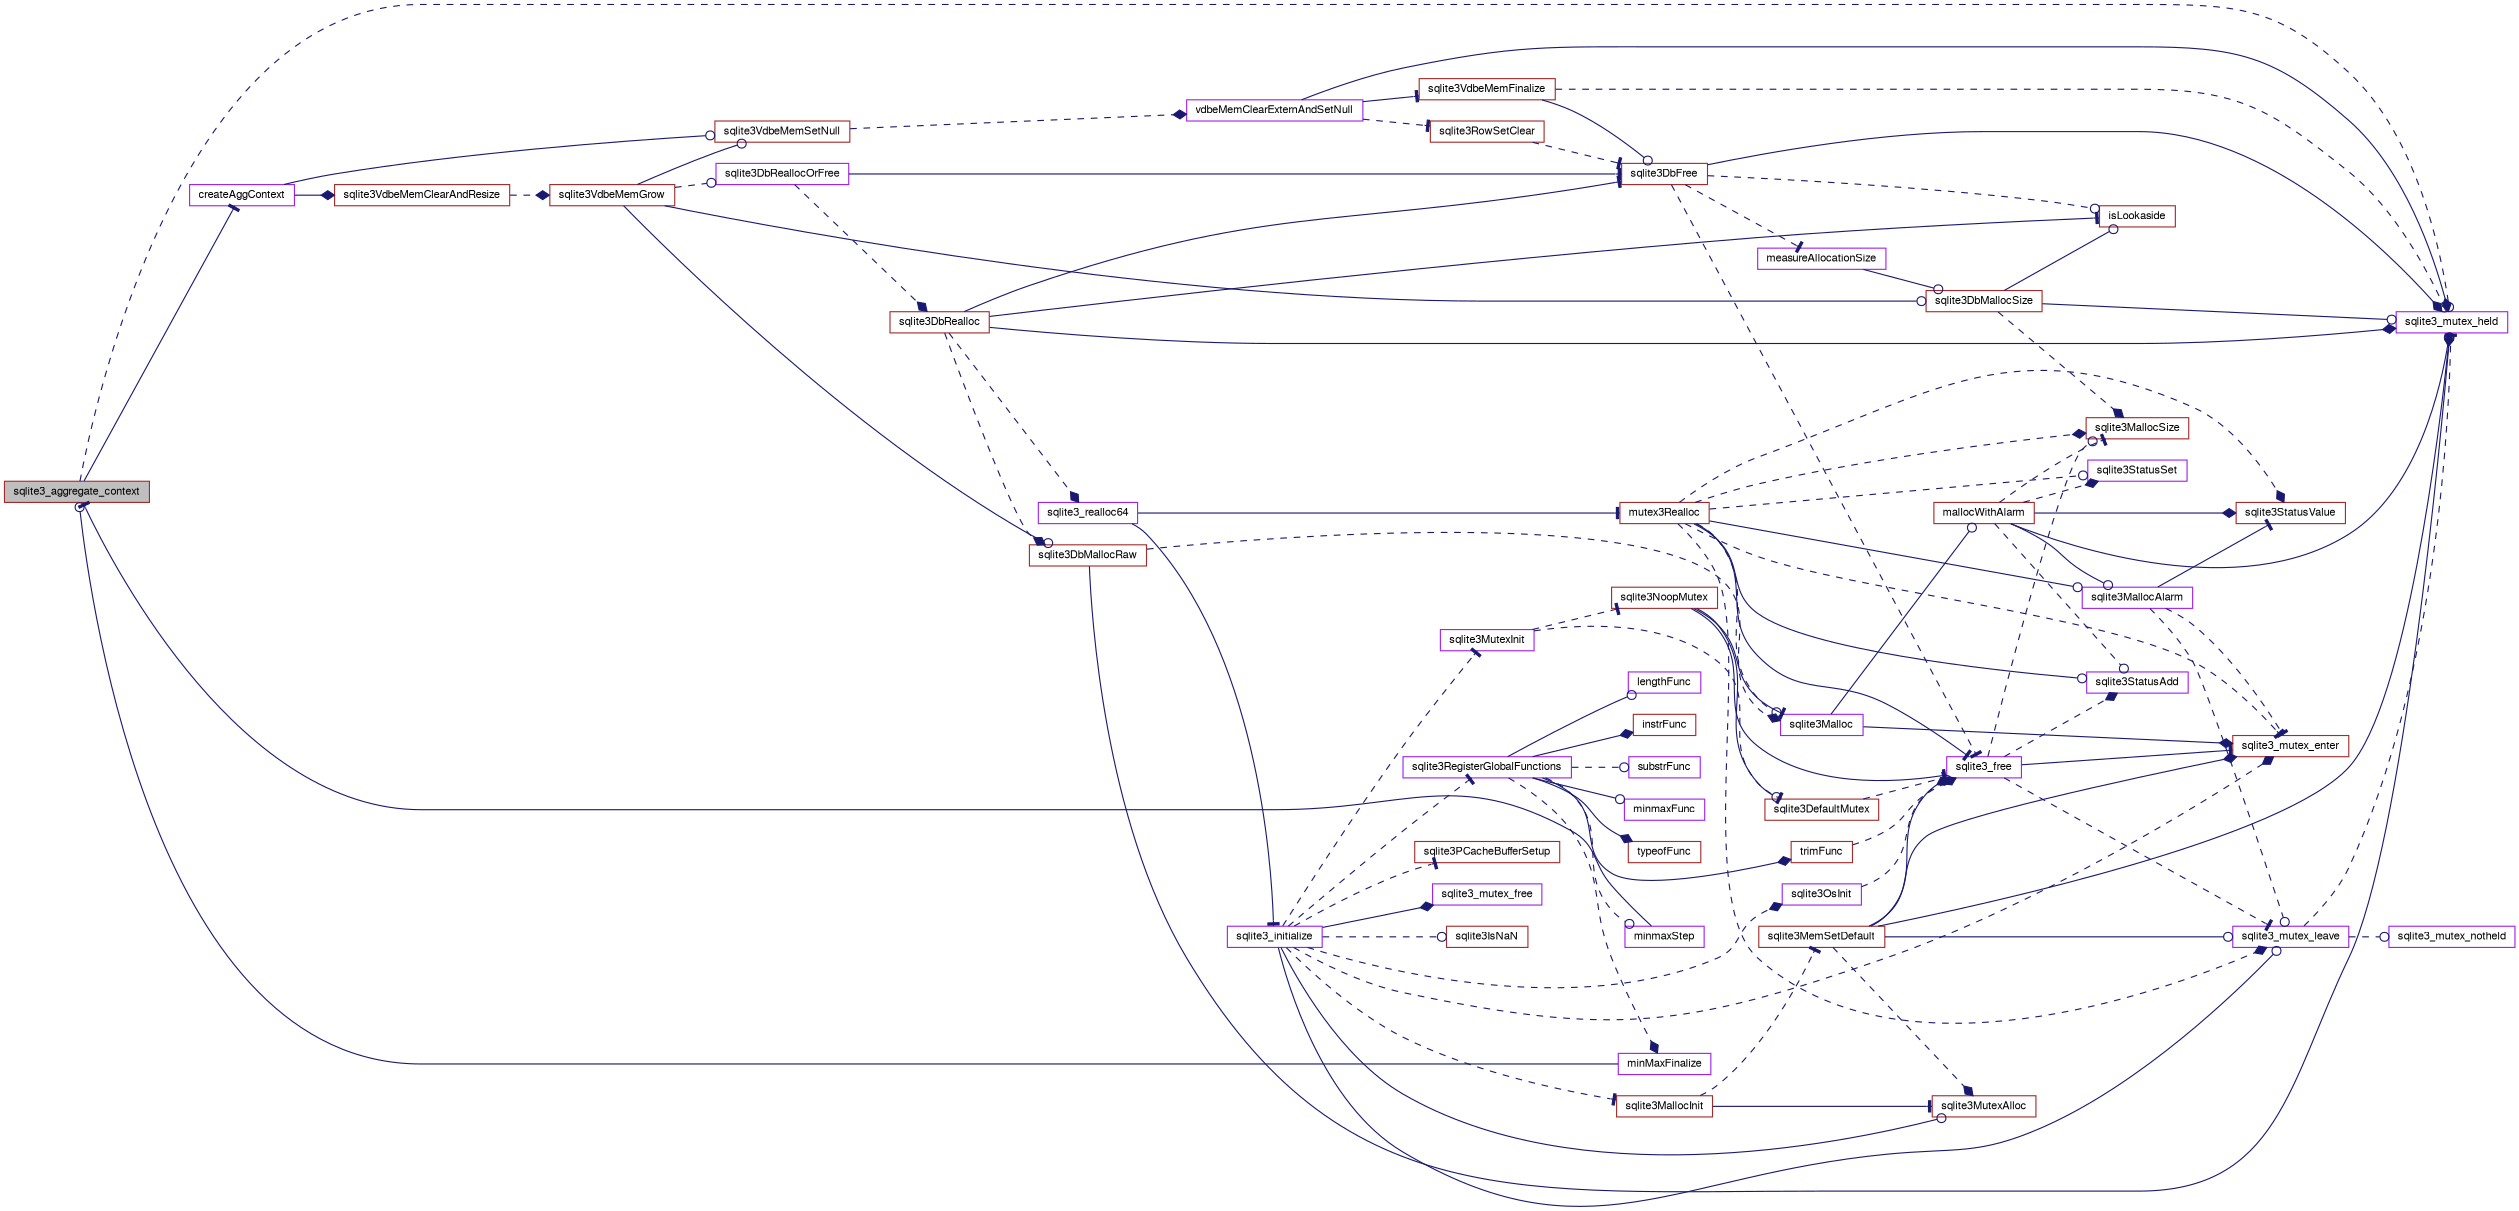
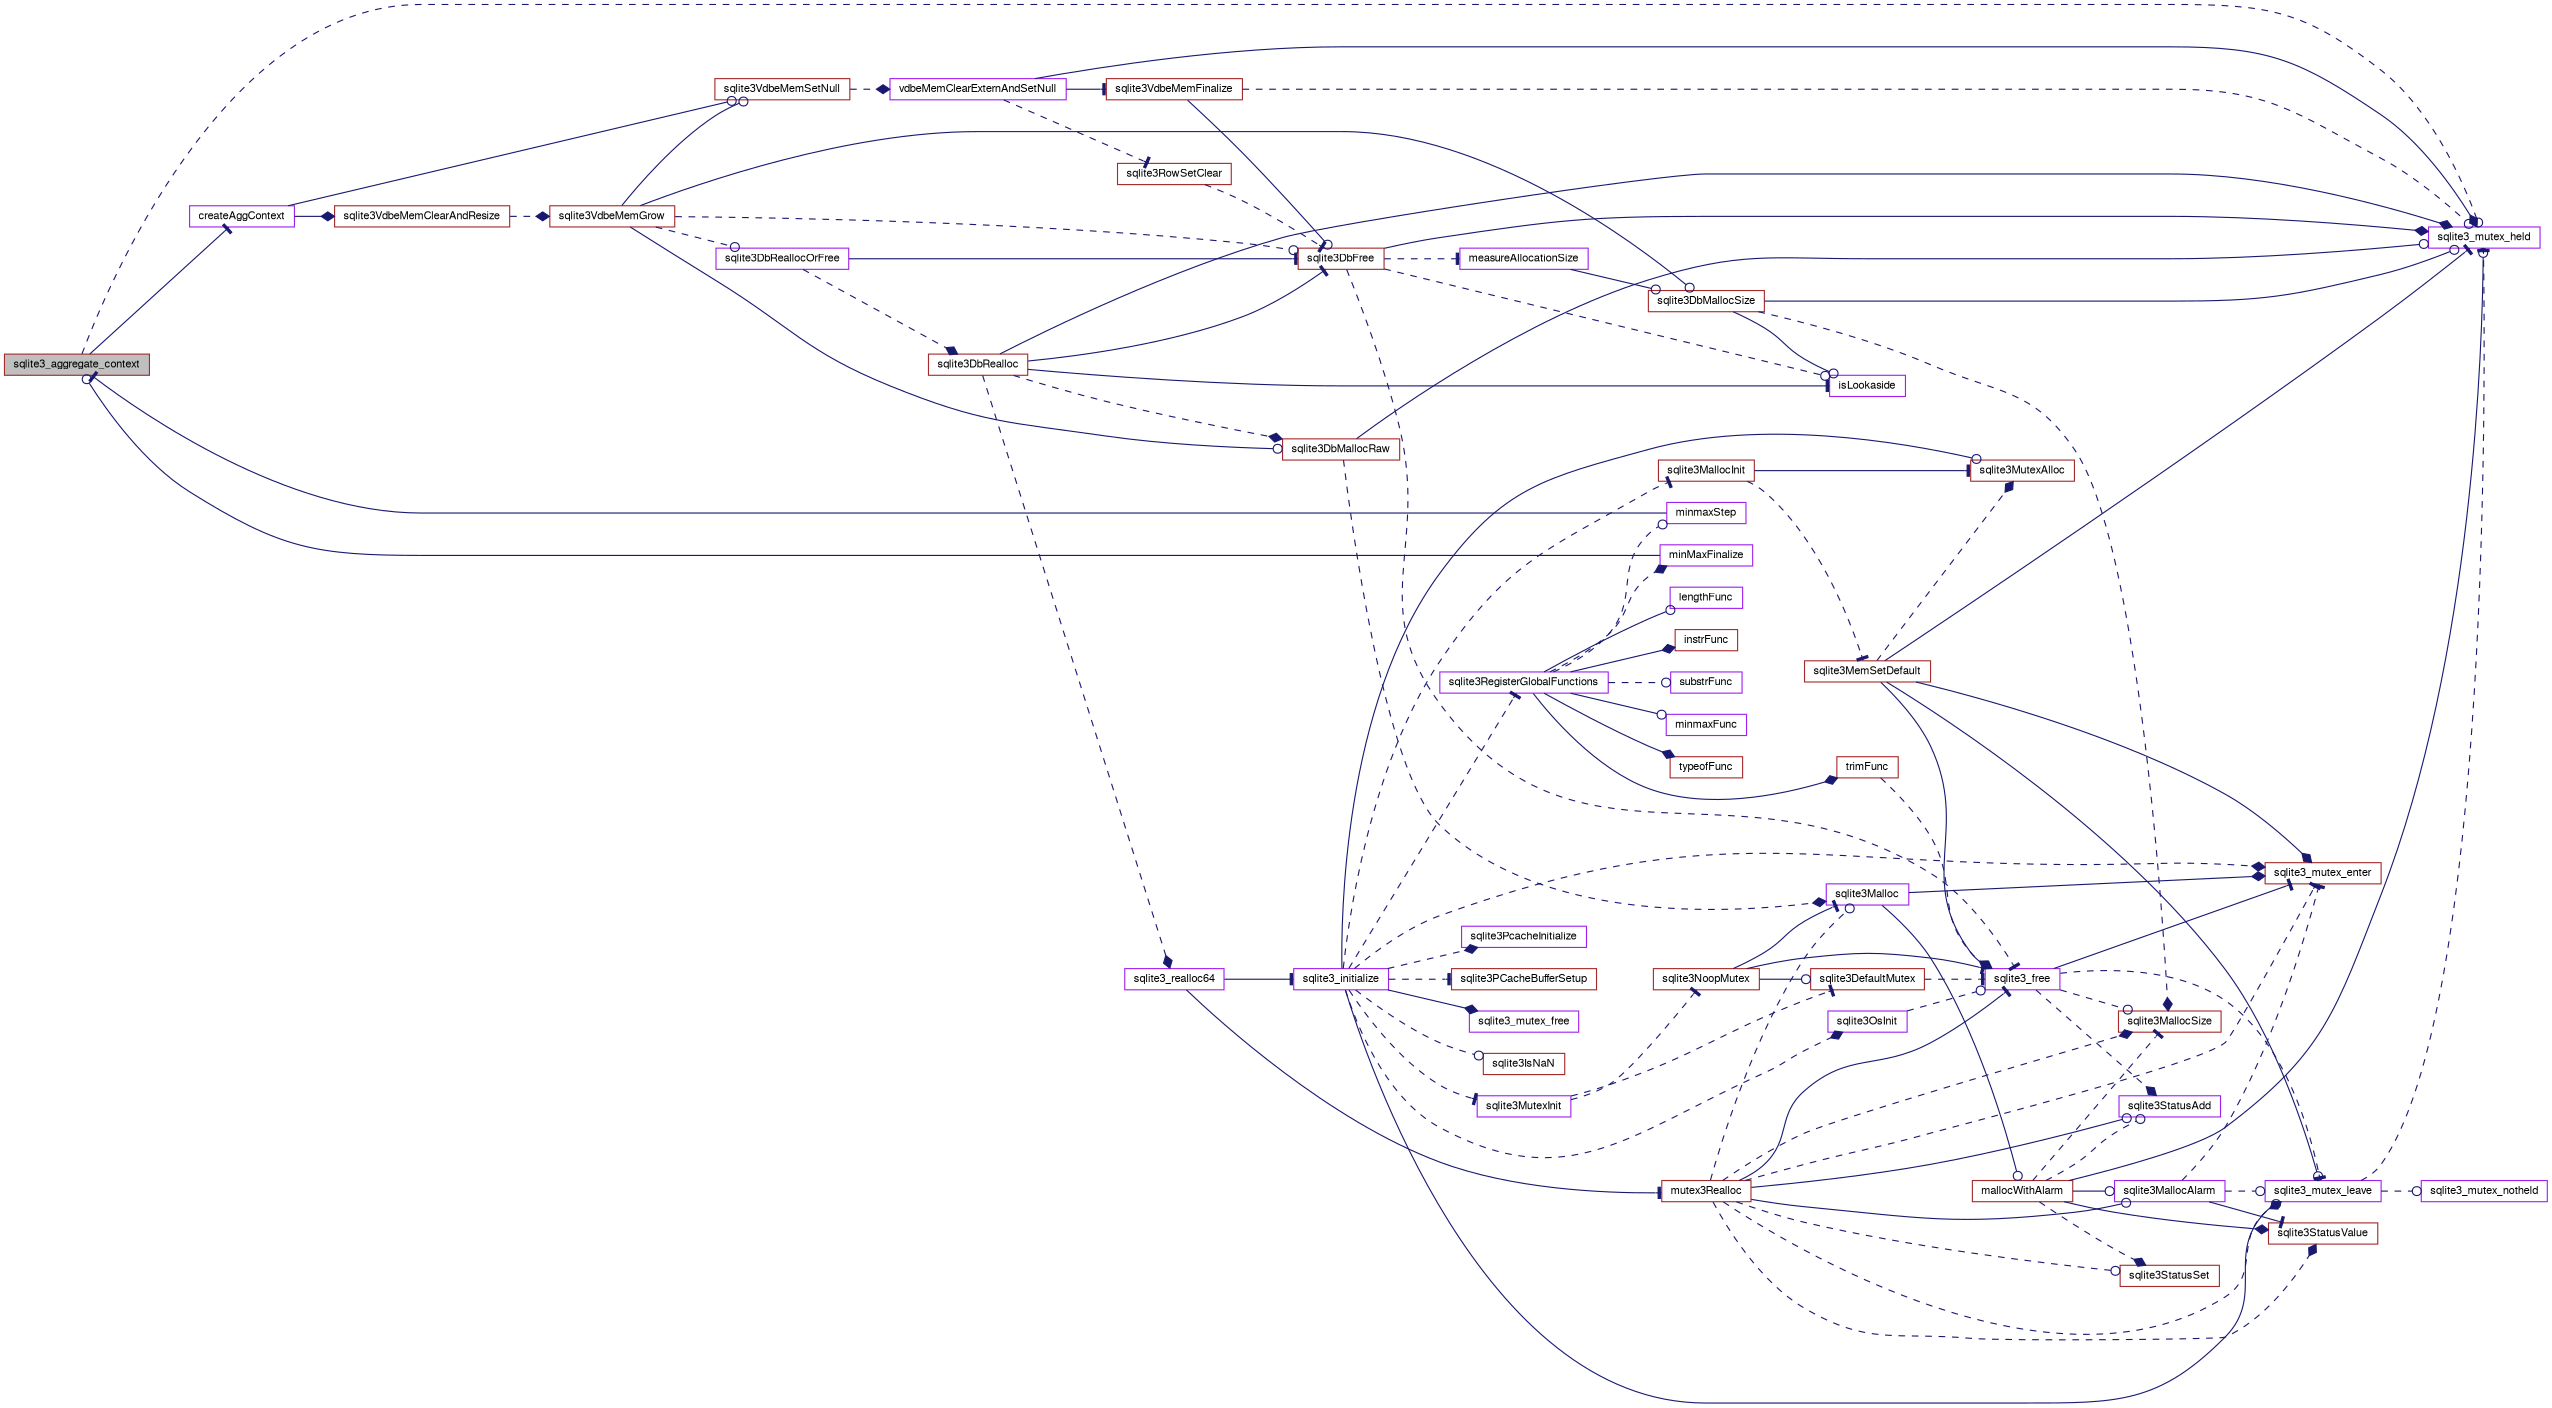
node "isLookaside": color brown -> purple
edge "sqlite3VdbeMemGrow" -> "sqlite3DbFree": added
node "sqlite3StatusSet": color purple -> brown
edge "sqlite3MemSetDefault" -> "sqlite3_mutex_held": arrowhead diamond -> tee
node "sqlite3PcacheInitialize": added
